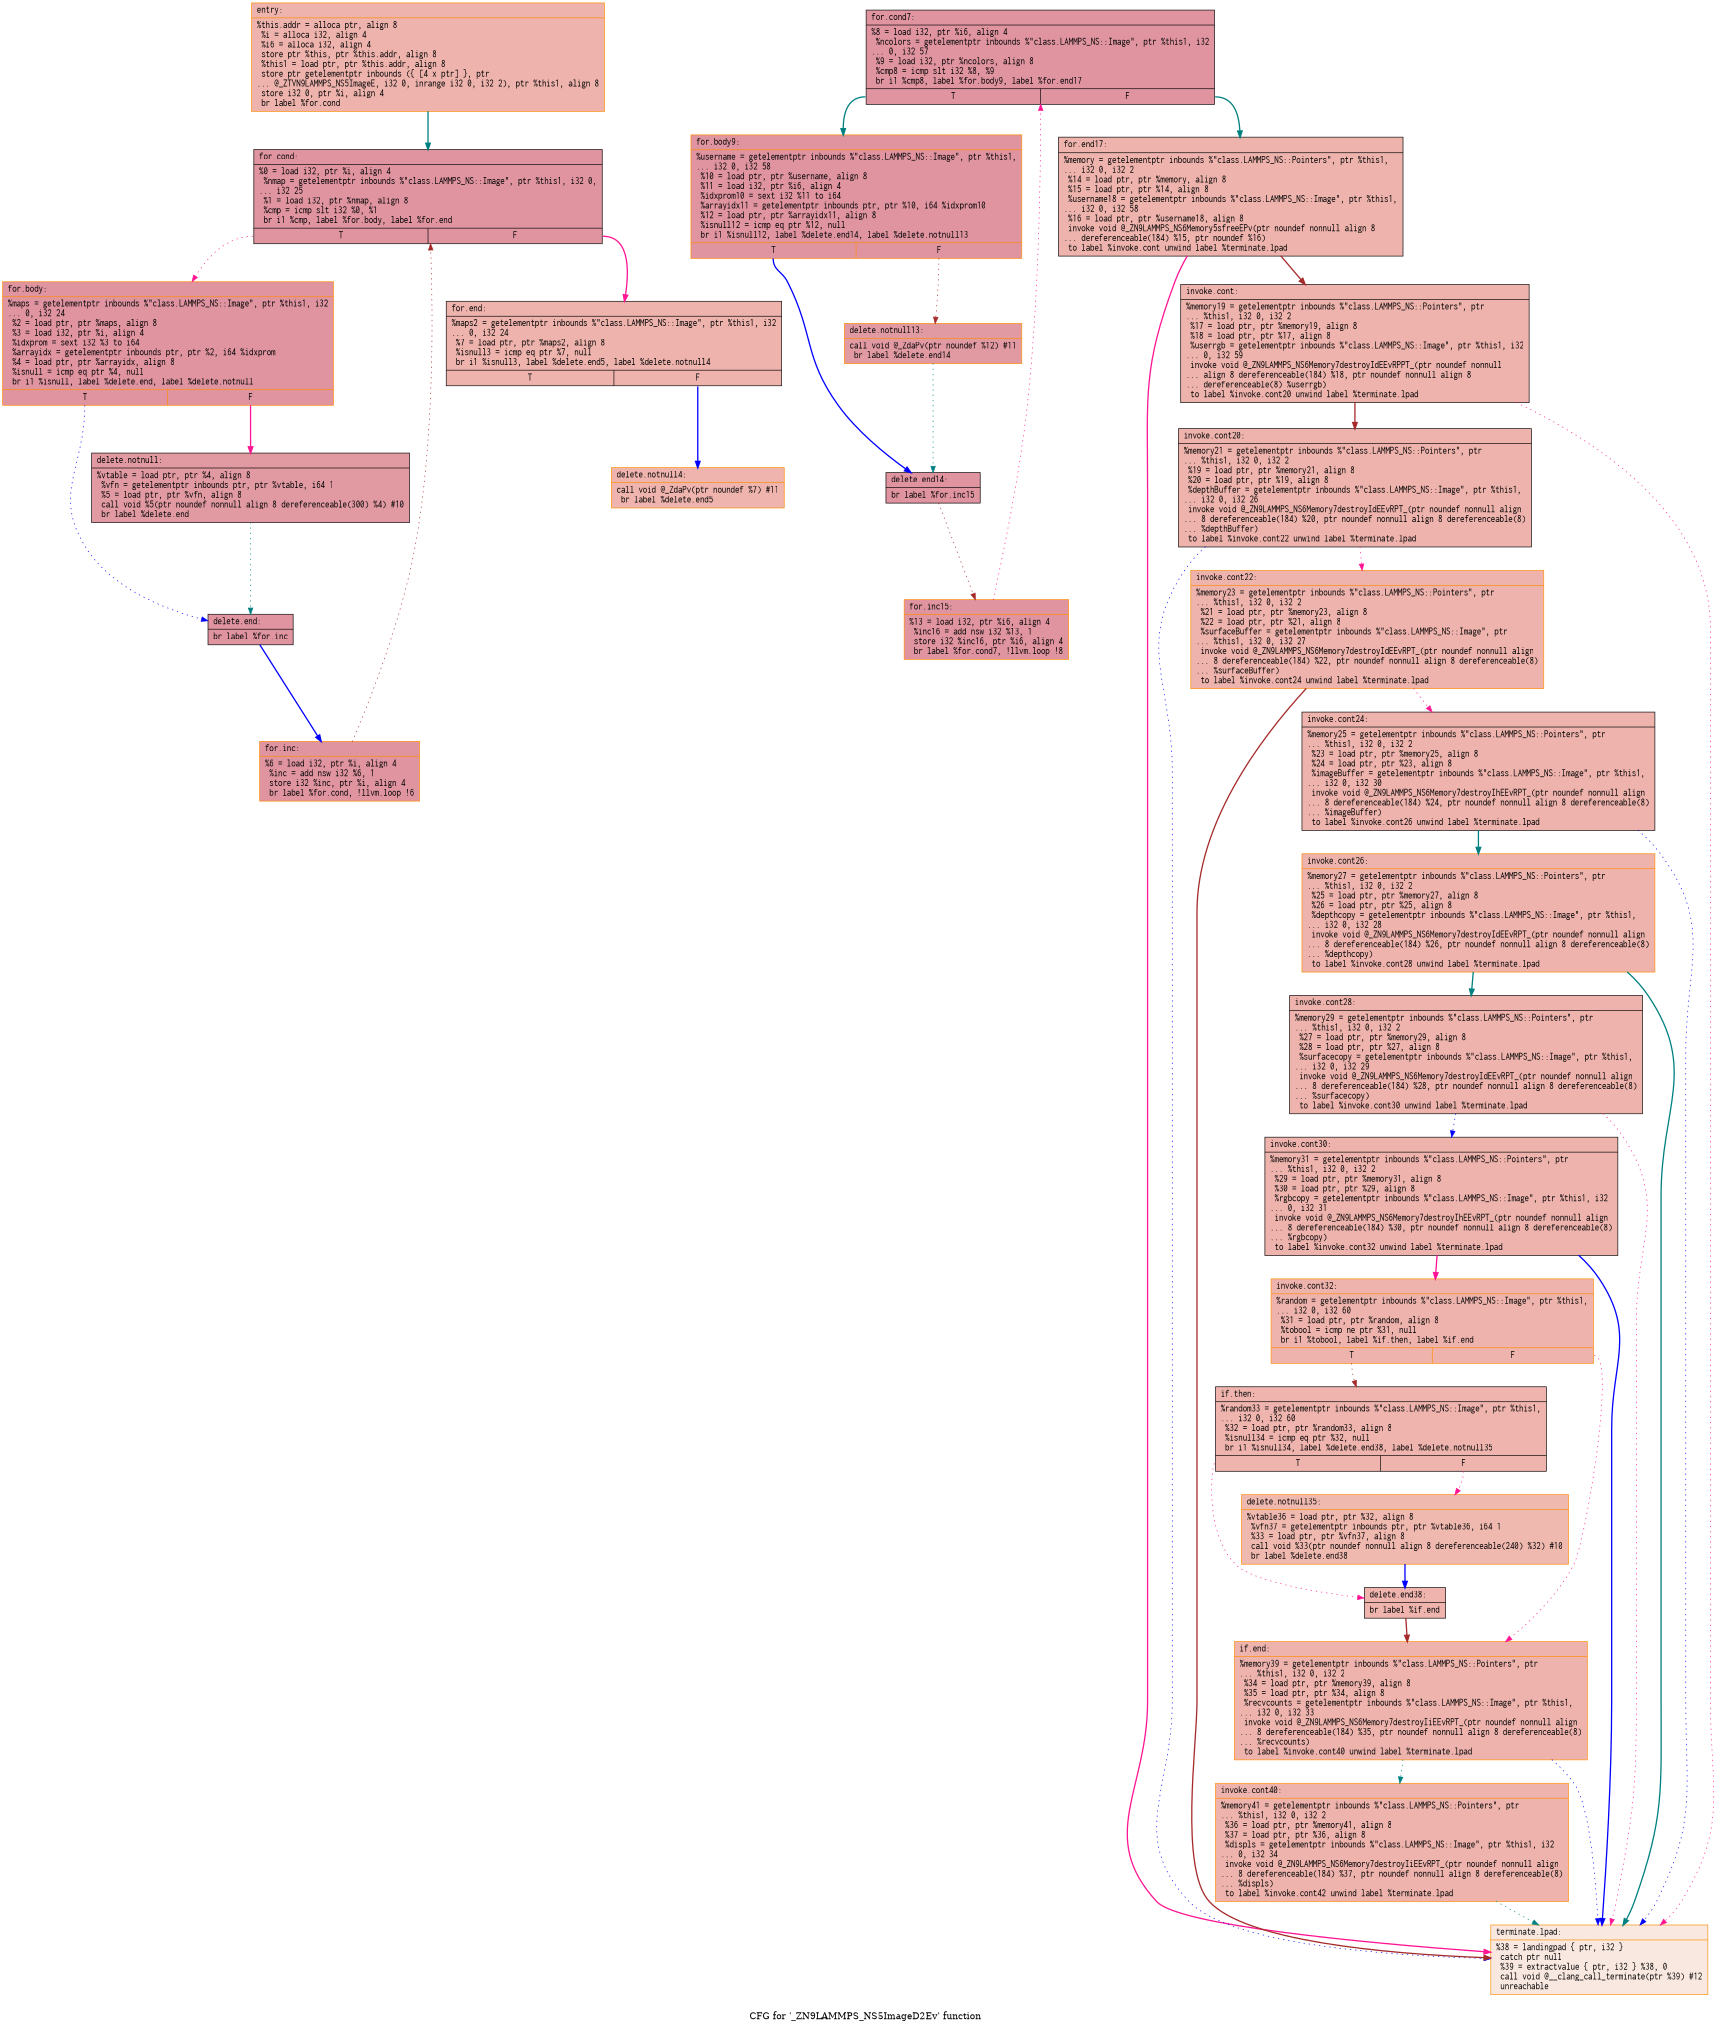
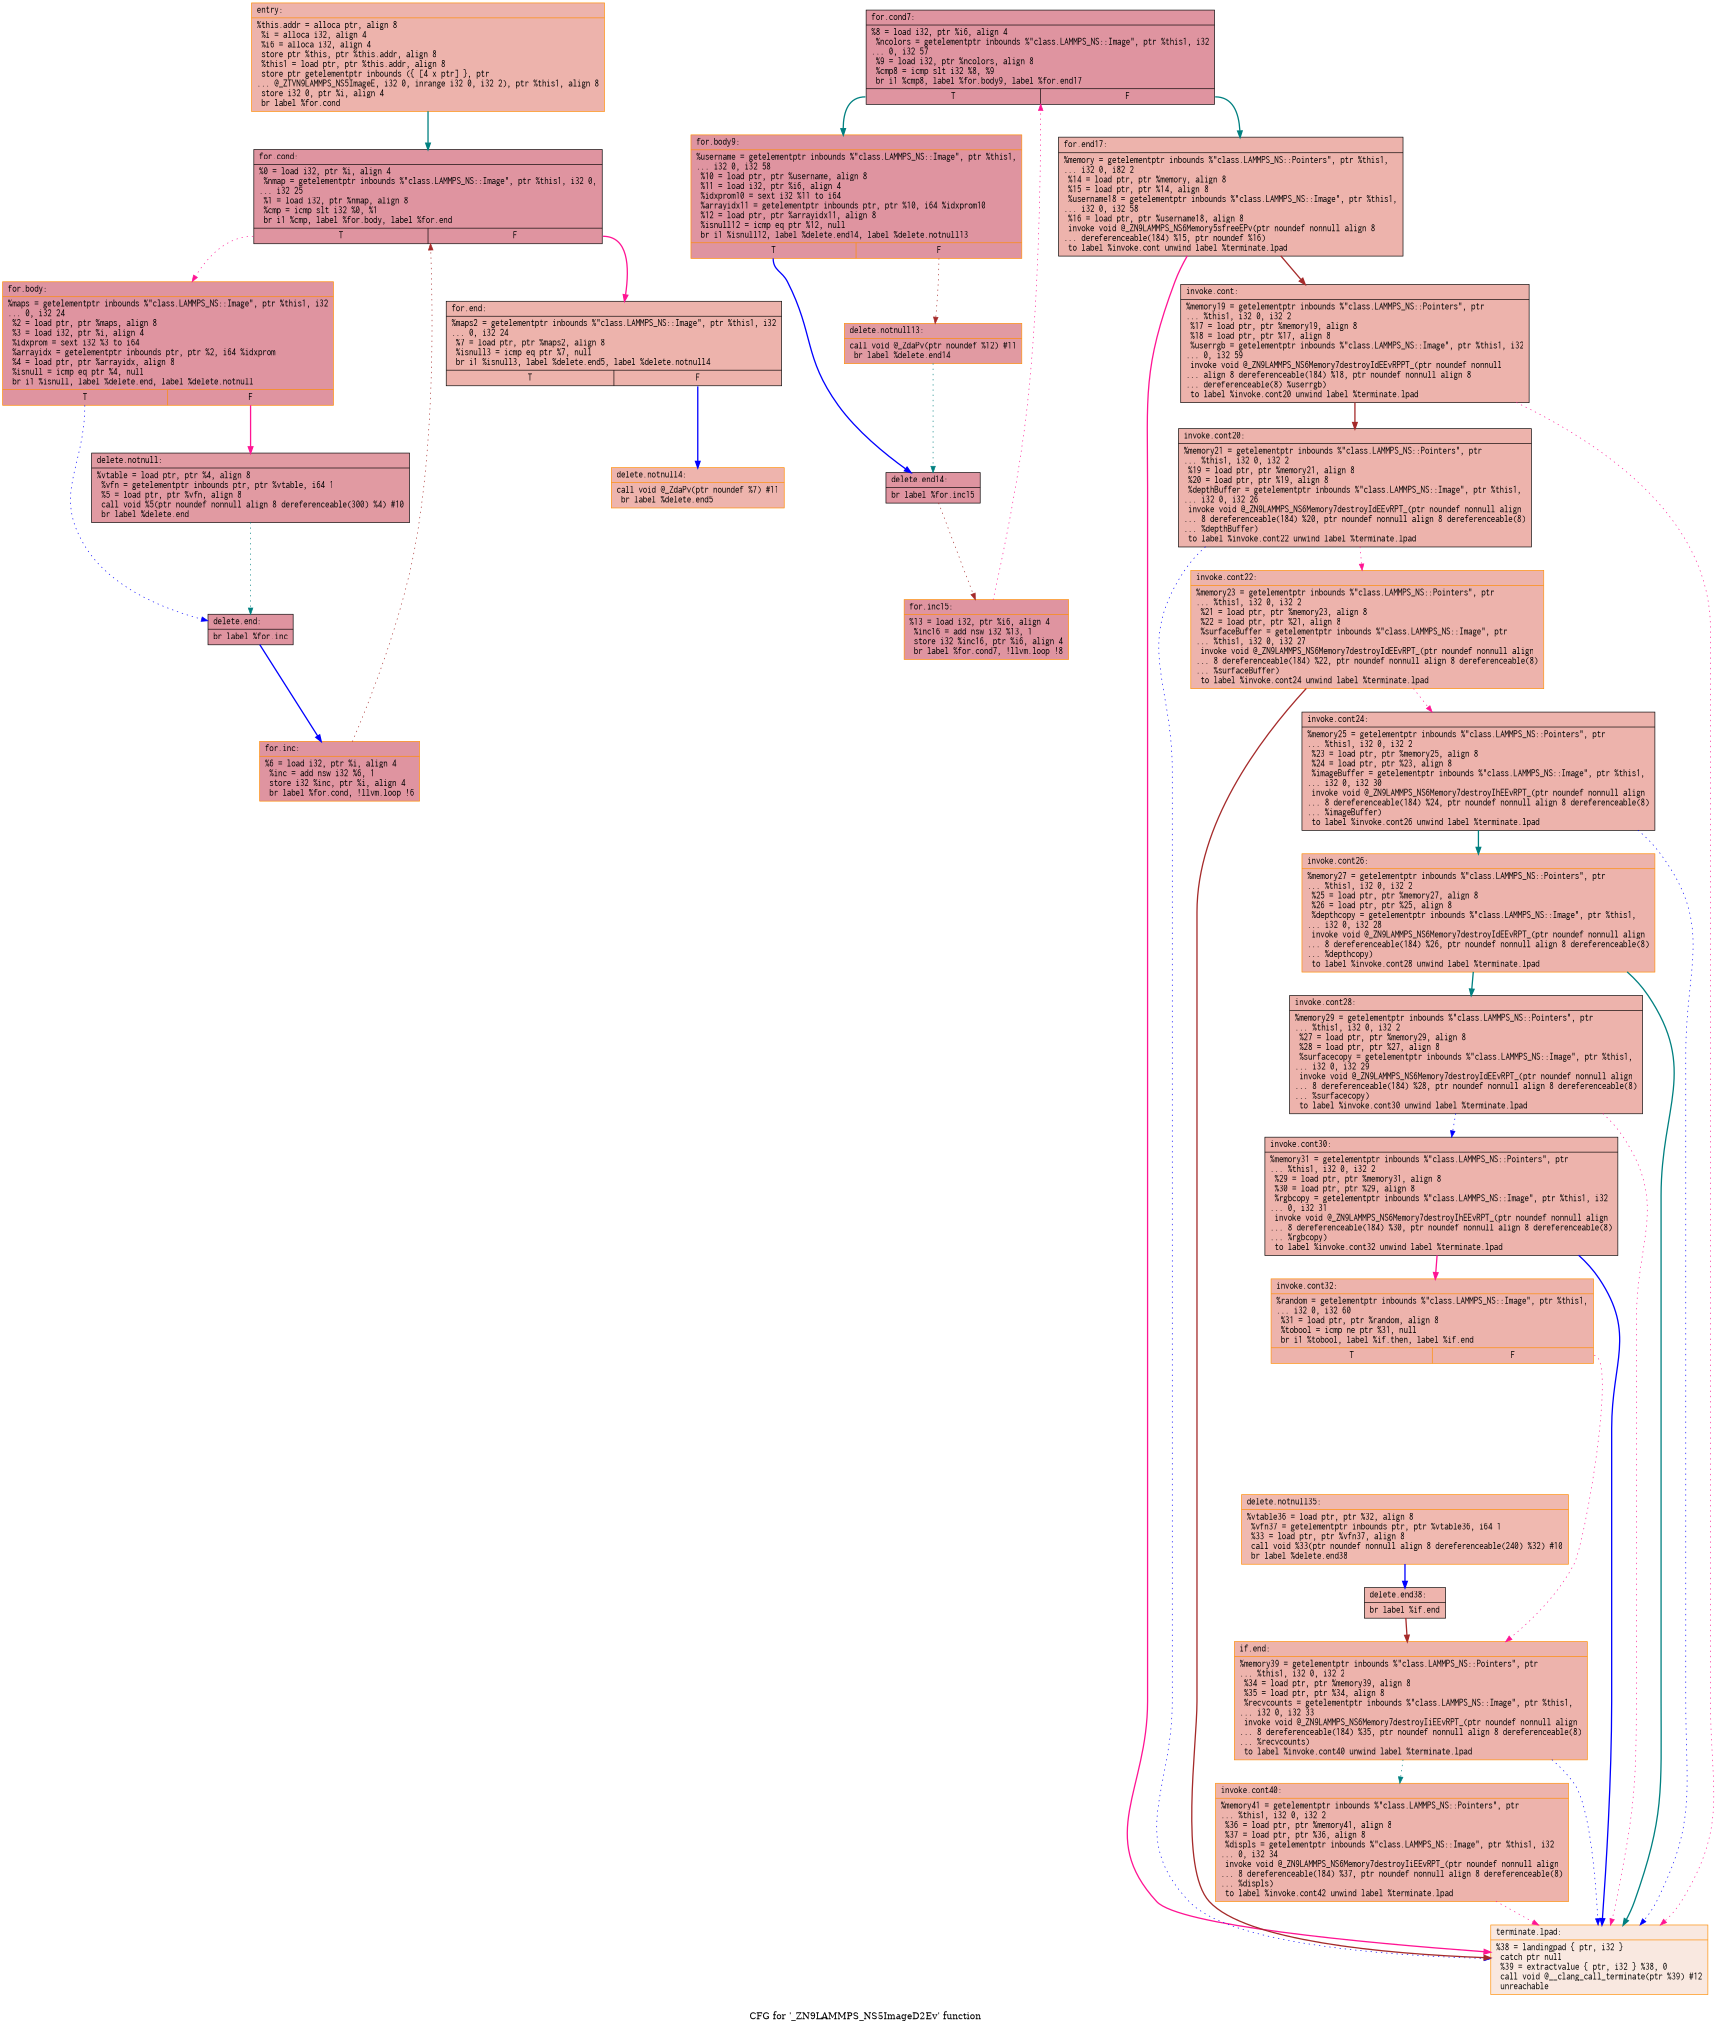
node "for.end17:": text "... i32 0, i32 2" -> "... i32 0, i82 2"
node "if.then:": removed
edge "invoke.cont40:" -> "terminate.lpad:": color teal -> deeppink
